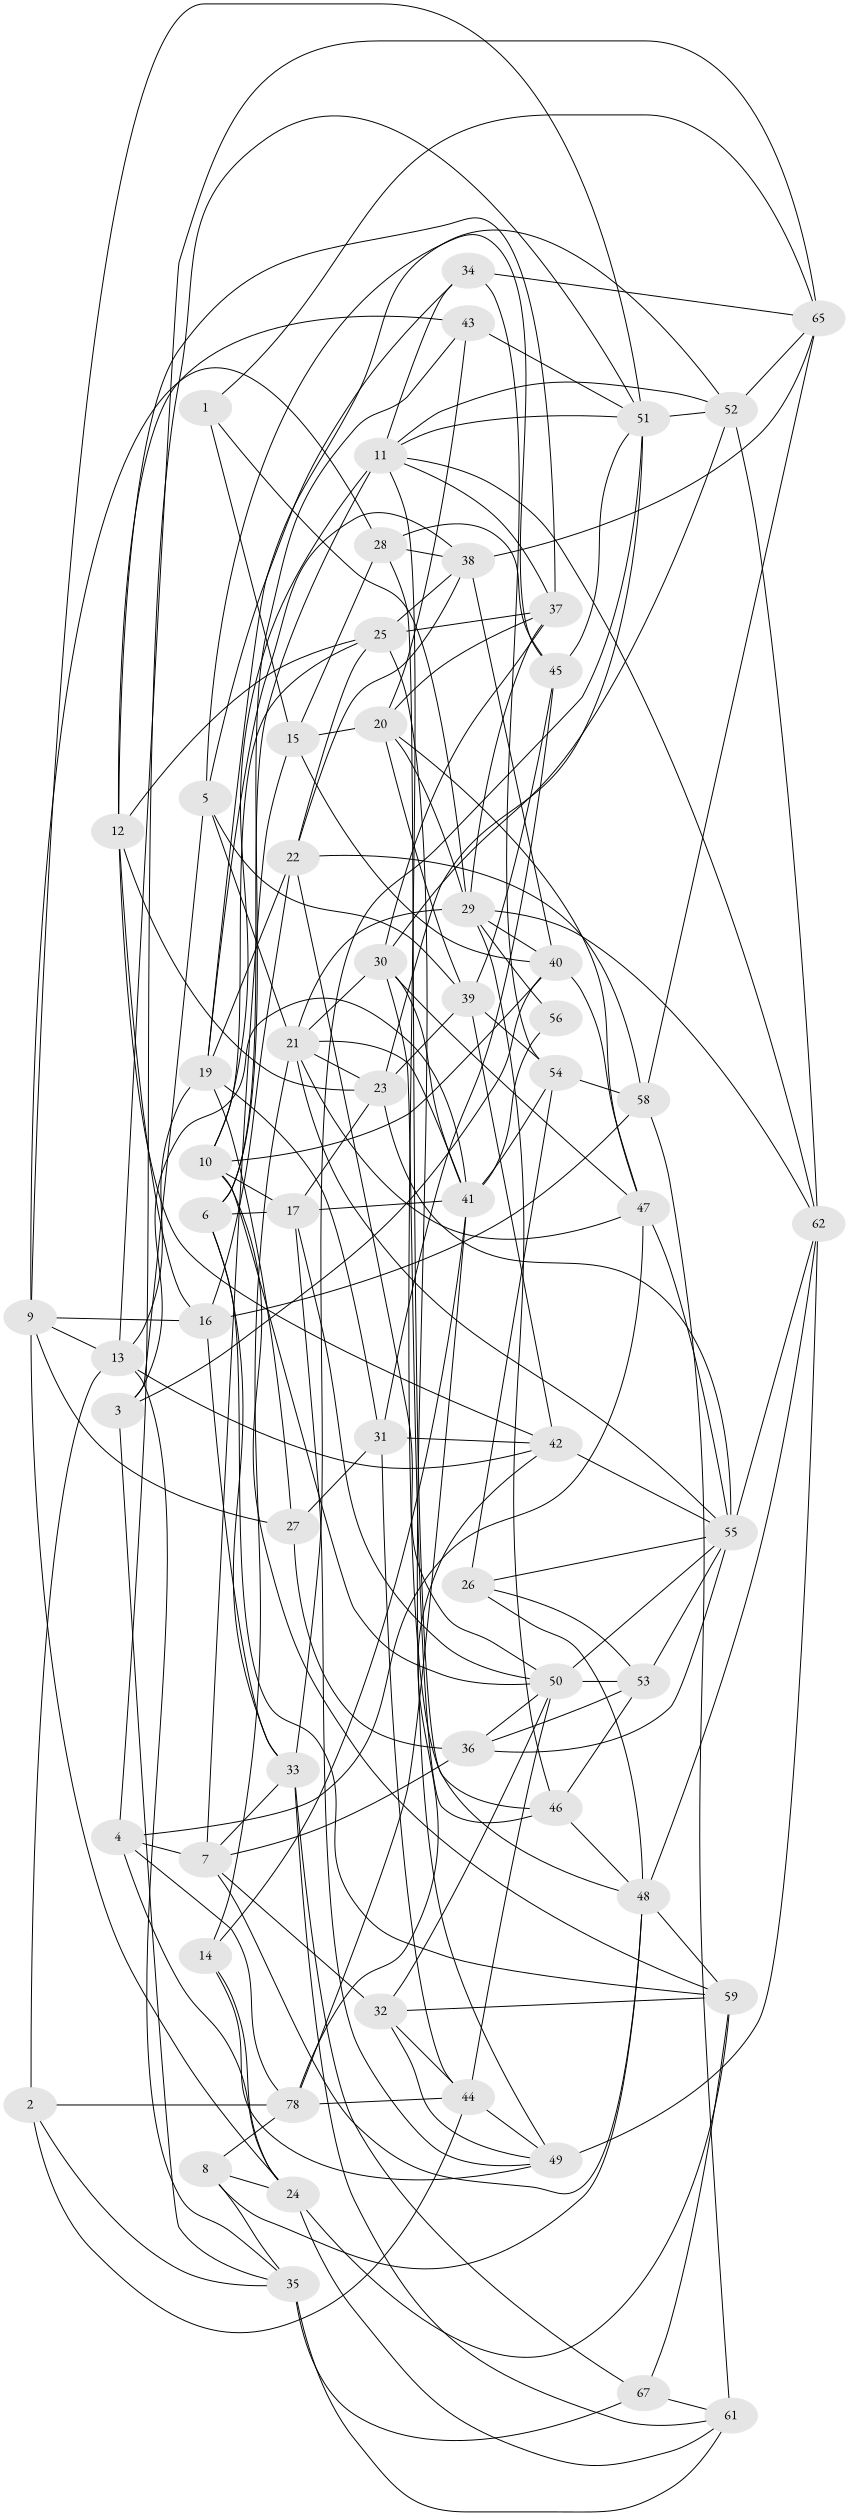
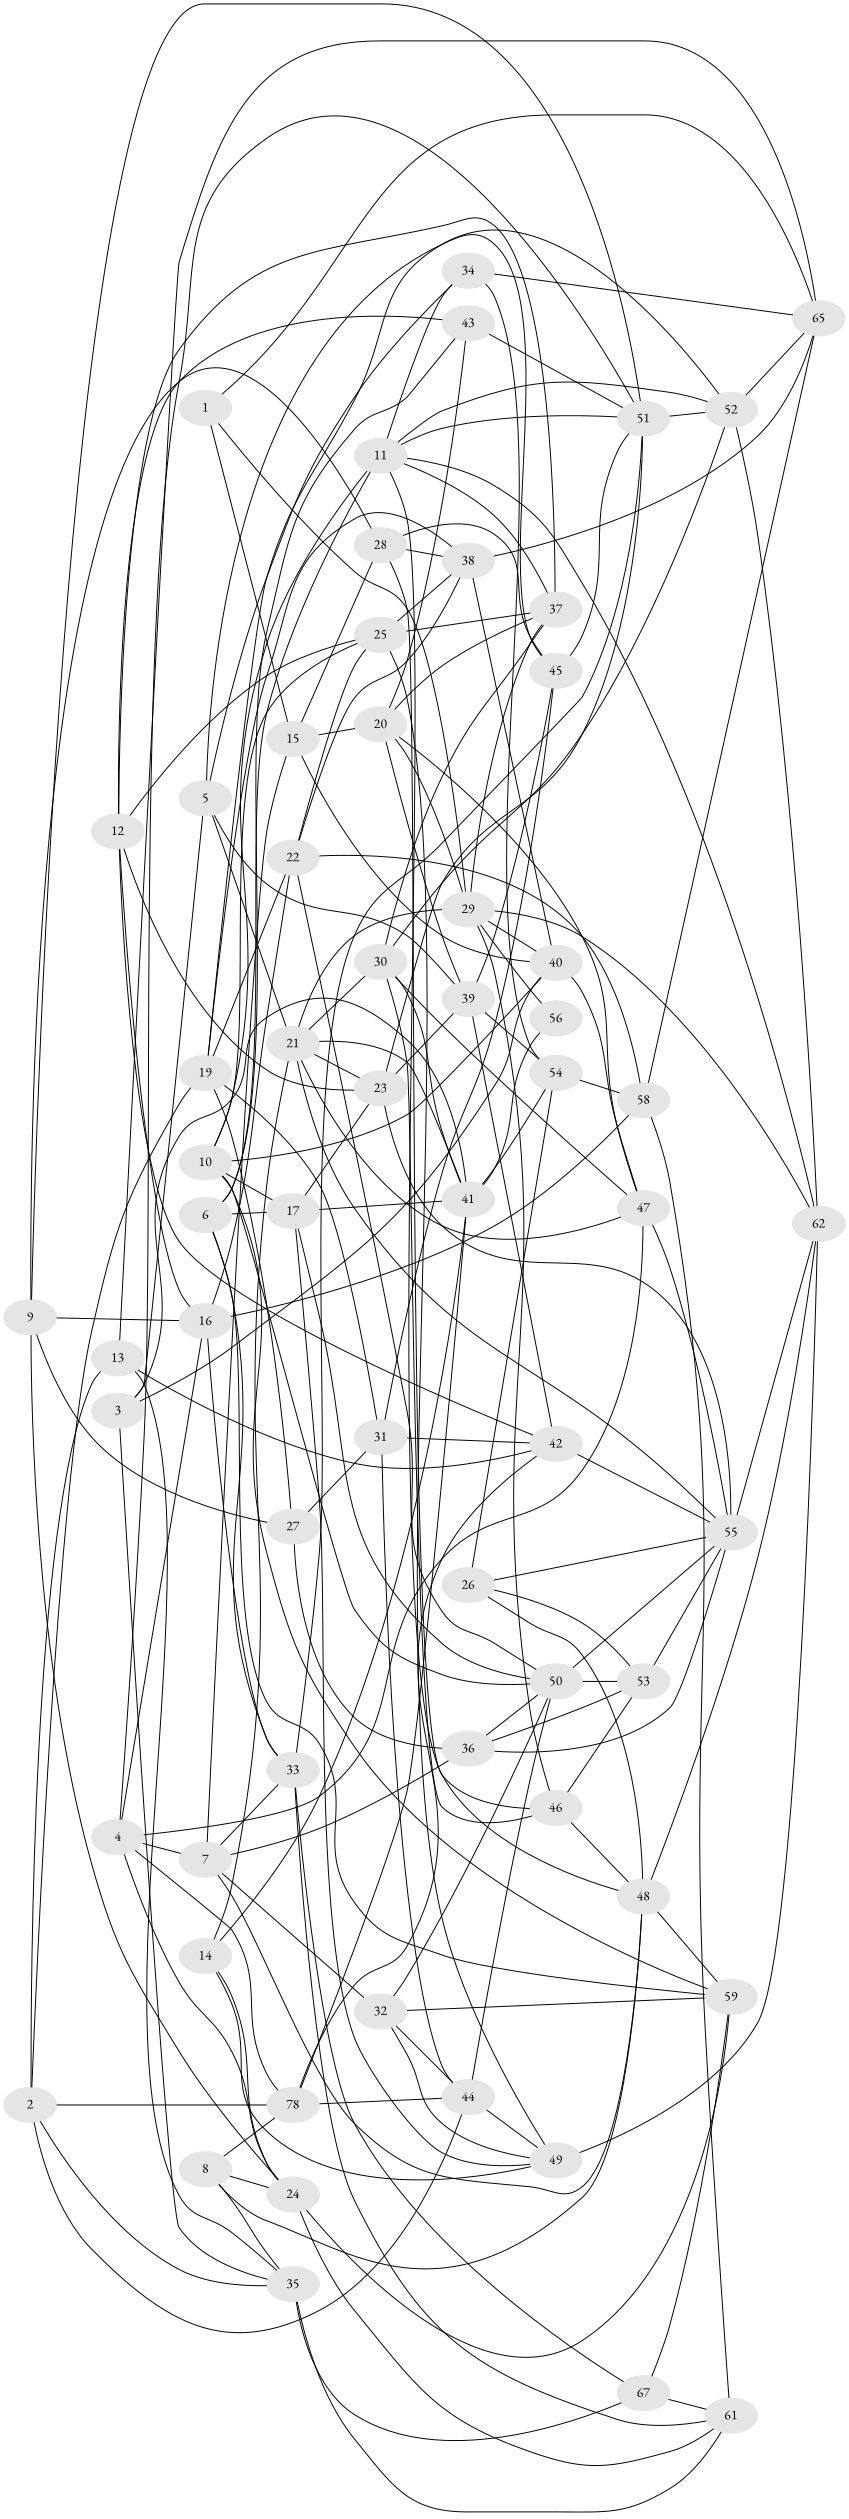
edge "19" -- "13": now "19" -- "2"
edge "9" -- "13": removed
edge "16" -- "4": added
